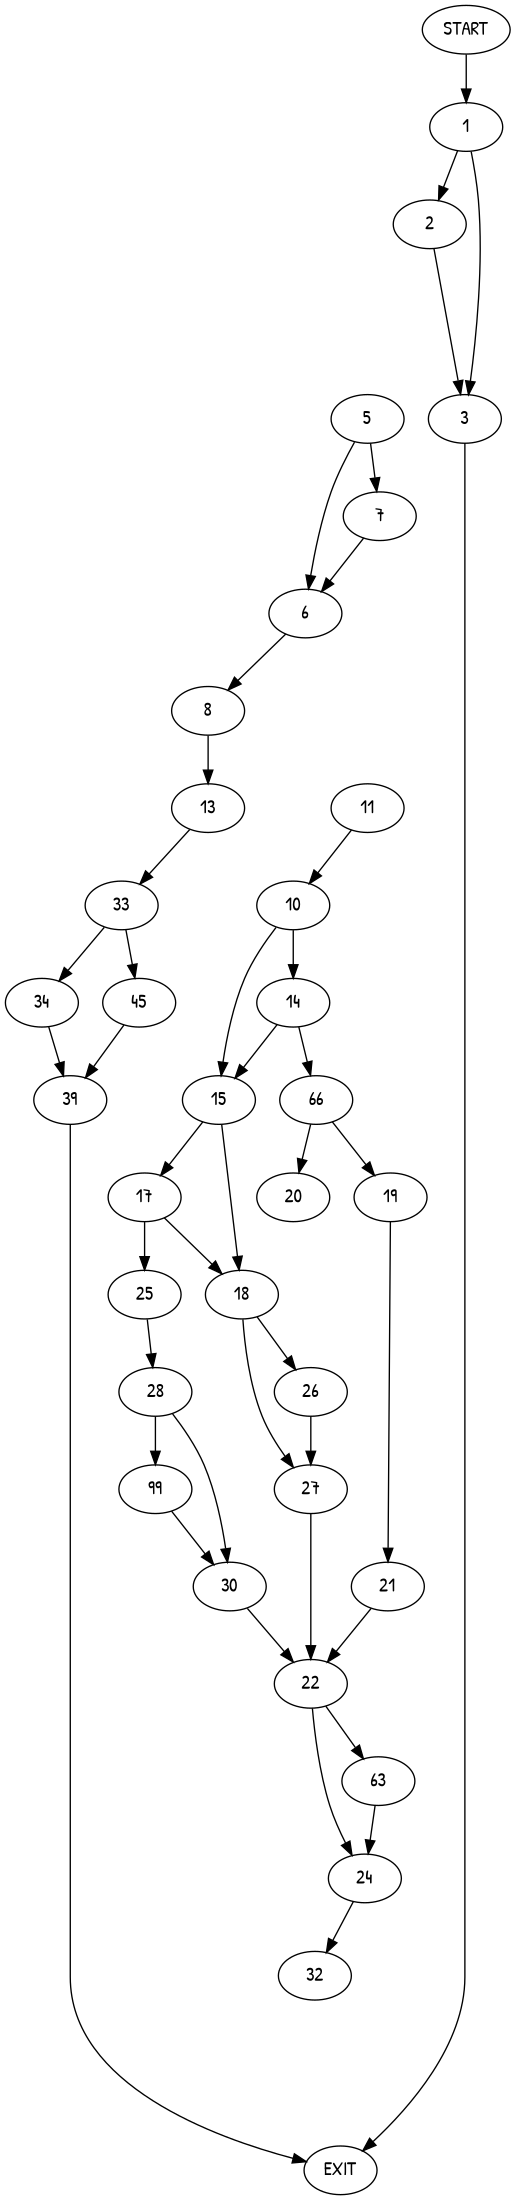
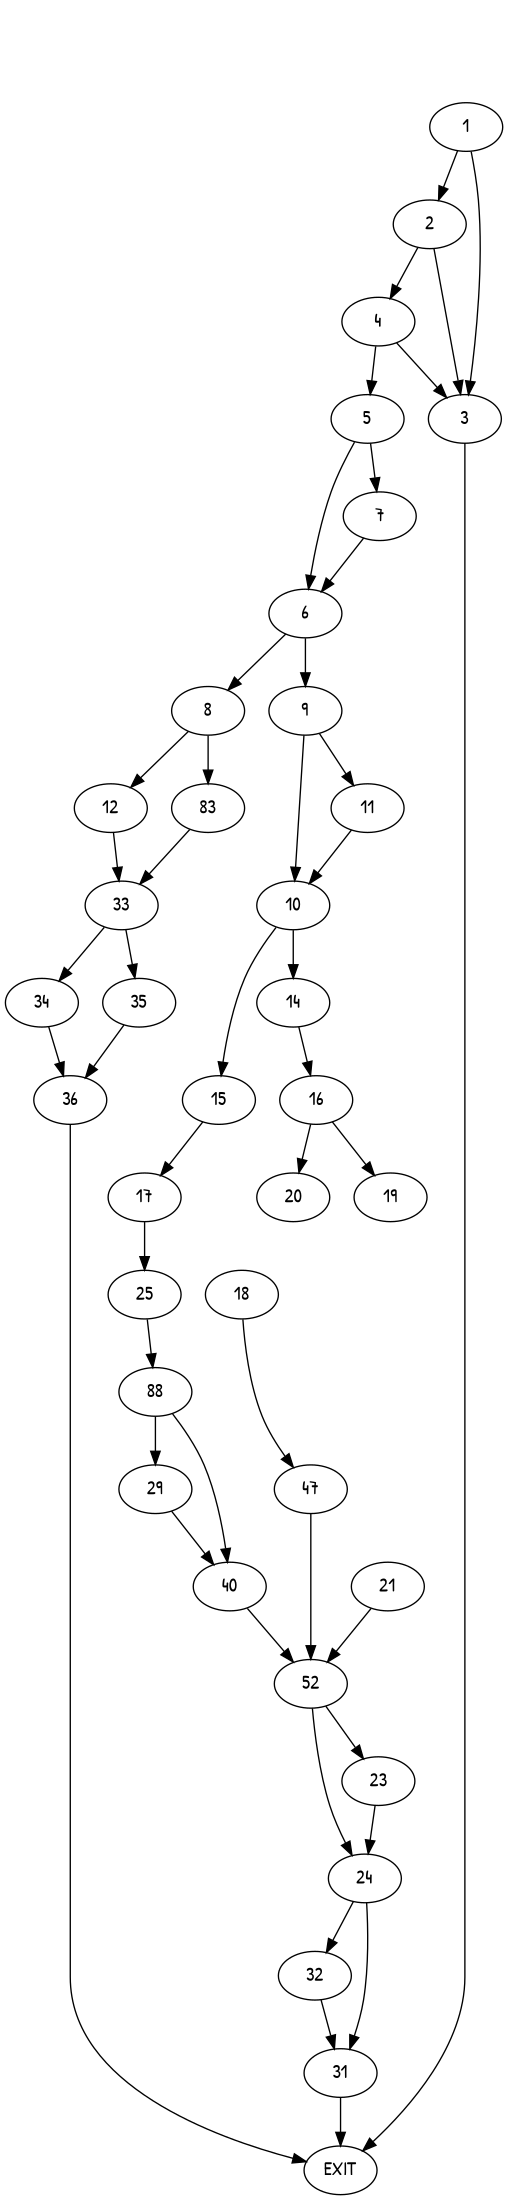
node "START": removed
node "4": added
node "9": added
node "12": added
node "13": label "13" -> "83"
node "45": label "45" -> "35"
edge "14" -> "15": removed
node "39": label "39" -> "36"
node "66": label "66" -> "16"
edge "15" -> "18": removed
edge "17" -> "18": removed
edge "19" -> "21": removed
node "28": label "28" -> "88"
node "26": removed
node "99": label "99" -> "29"
node "27": label "27" -> "47"
node "30": label "30" -> "40"
node "22": label "22" -> "52"
node "63": label "63" -> "23"
node "31": added
